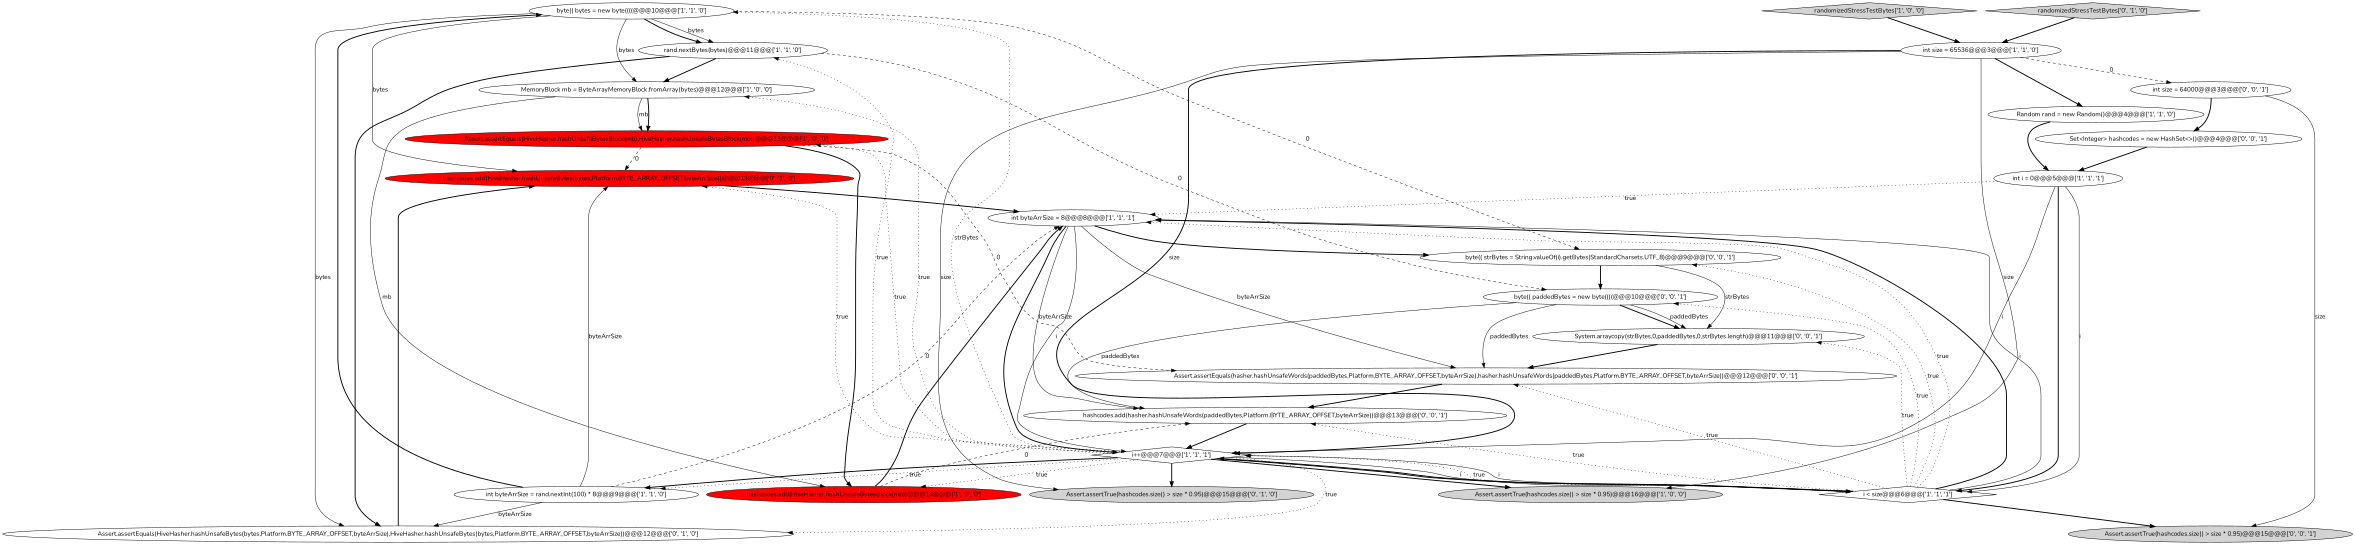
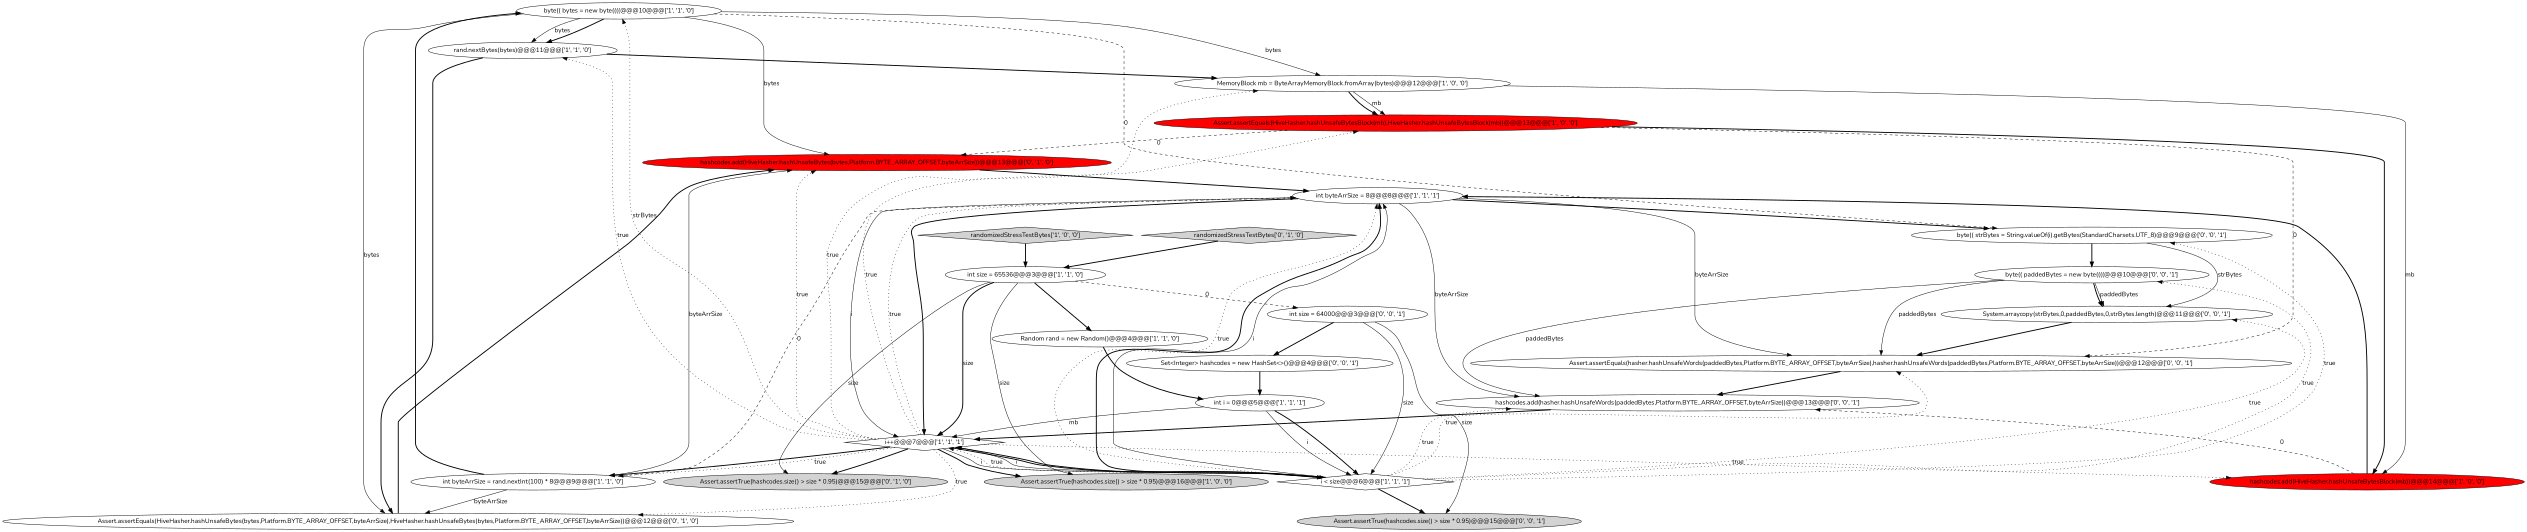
edge "rand.nextBytes(bytes)@@@11@@@['1', '1', '0']" -> "byte(( paddedBytes = new byte((((@@@10@@@['0', '0', '1']": removed, label "0"
edge "int i = 0@@@5@@@['1', '1', '1']" -> "int byteArrSize = 8@@@8@@@['1', '1', '1']": now "i++@@@7@@@['1', '1', '1']" -> "int byteArrSize = 8@@@8@@@['1', '1', '1']"
edge "int i = 0@@@5@@@['1', '1', '1']" -> "i++@@@7@@@['1', '1', '1']": label "i" -> "mb"
edge "int size = 64000@@@3@@@['0', '0', '1']" -> "i < size@@@6@@@['1', '1', '1']": added, label "size"
